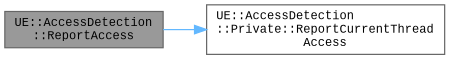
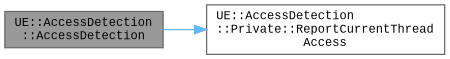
node "UE::AccessDetection ::ReportAccess": label "UE::AccessDetection ::ReportAccess" -> "UE::AccessDetection ::AccessDetection"
